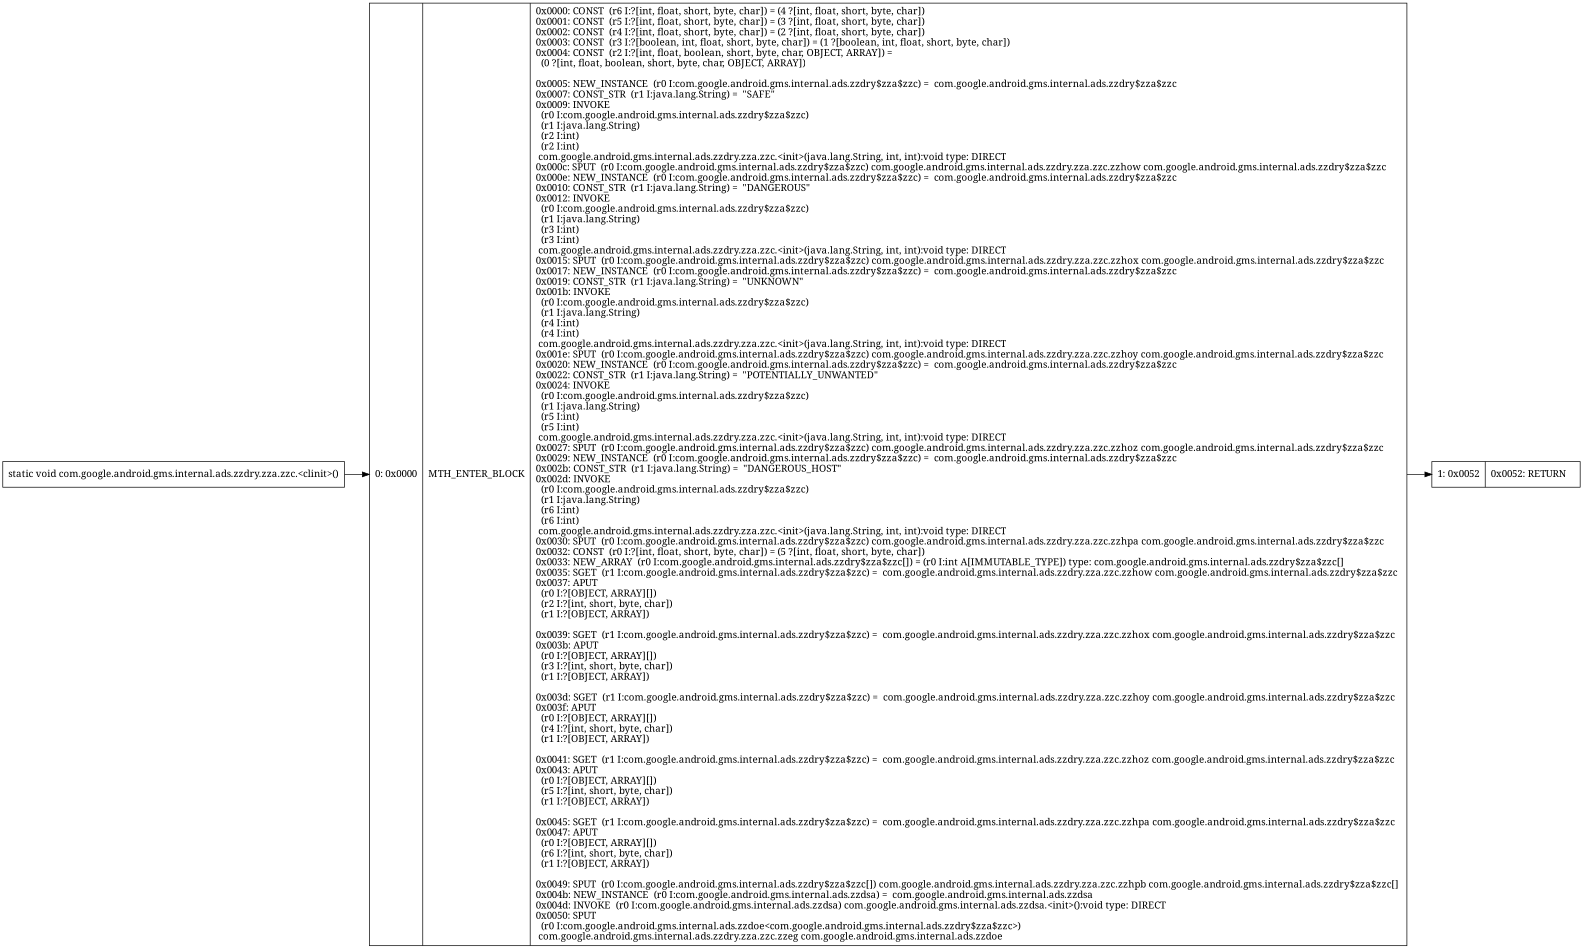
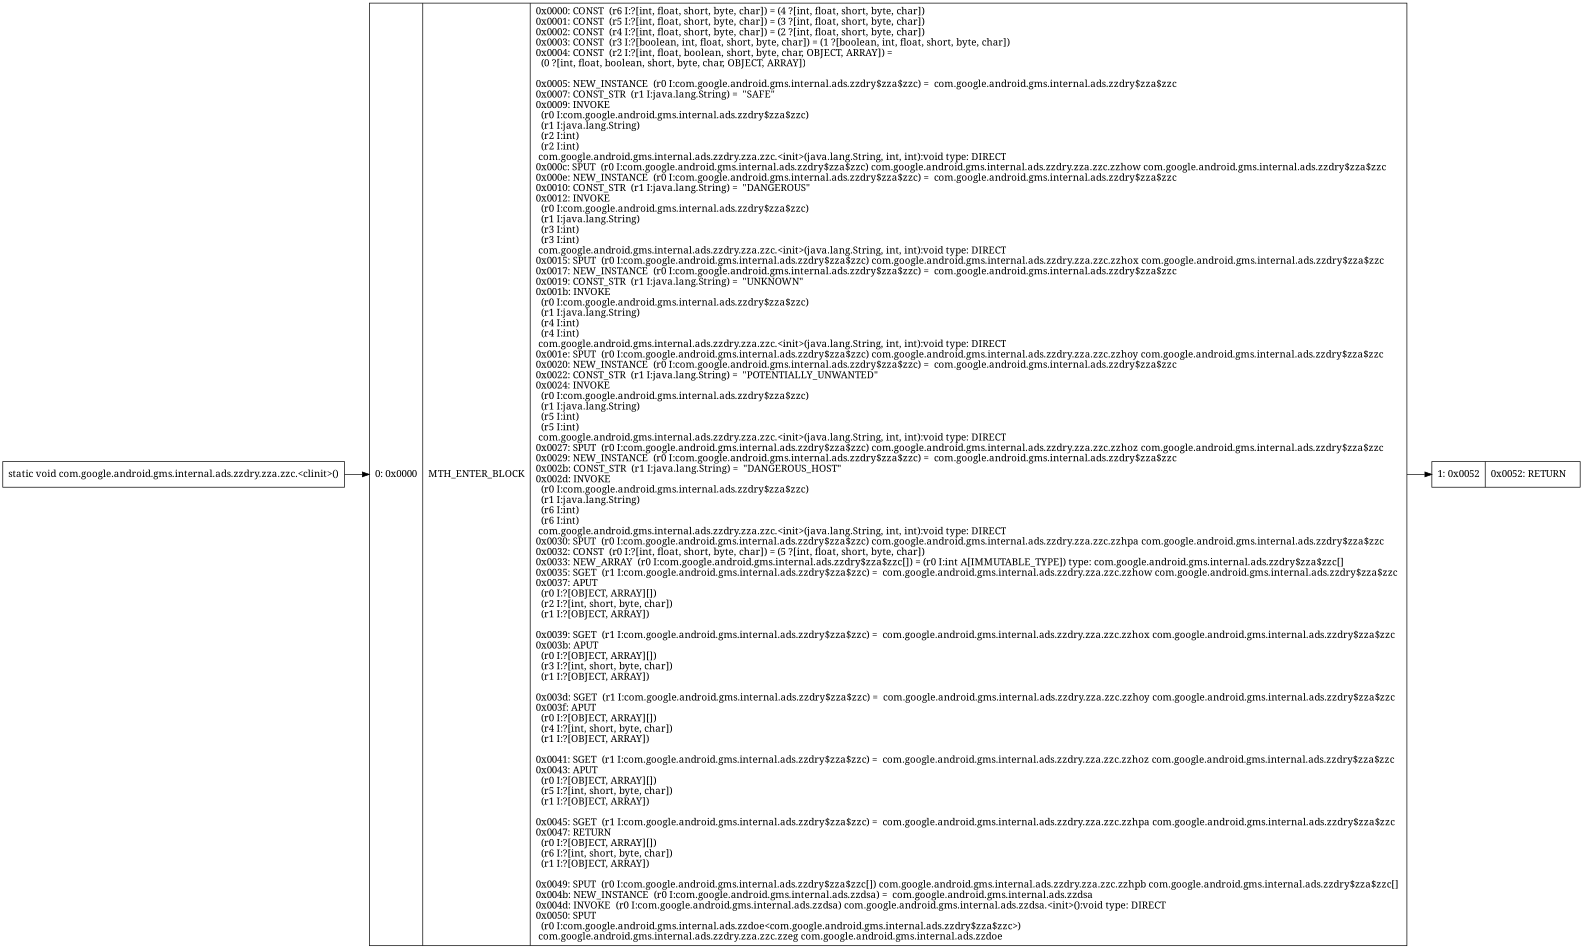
node "0: 0x0000": text "0x0047: APUT" -> "0x0047: RETURN"
